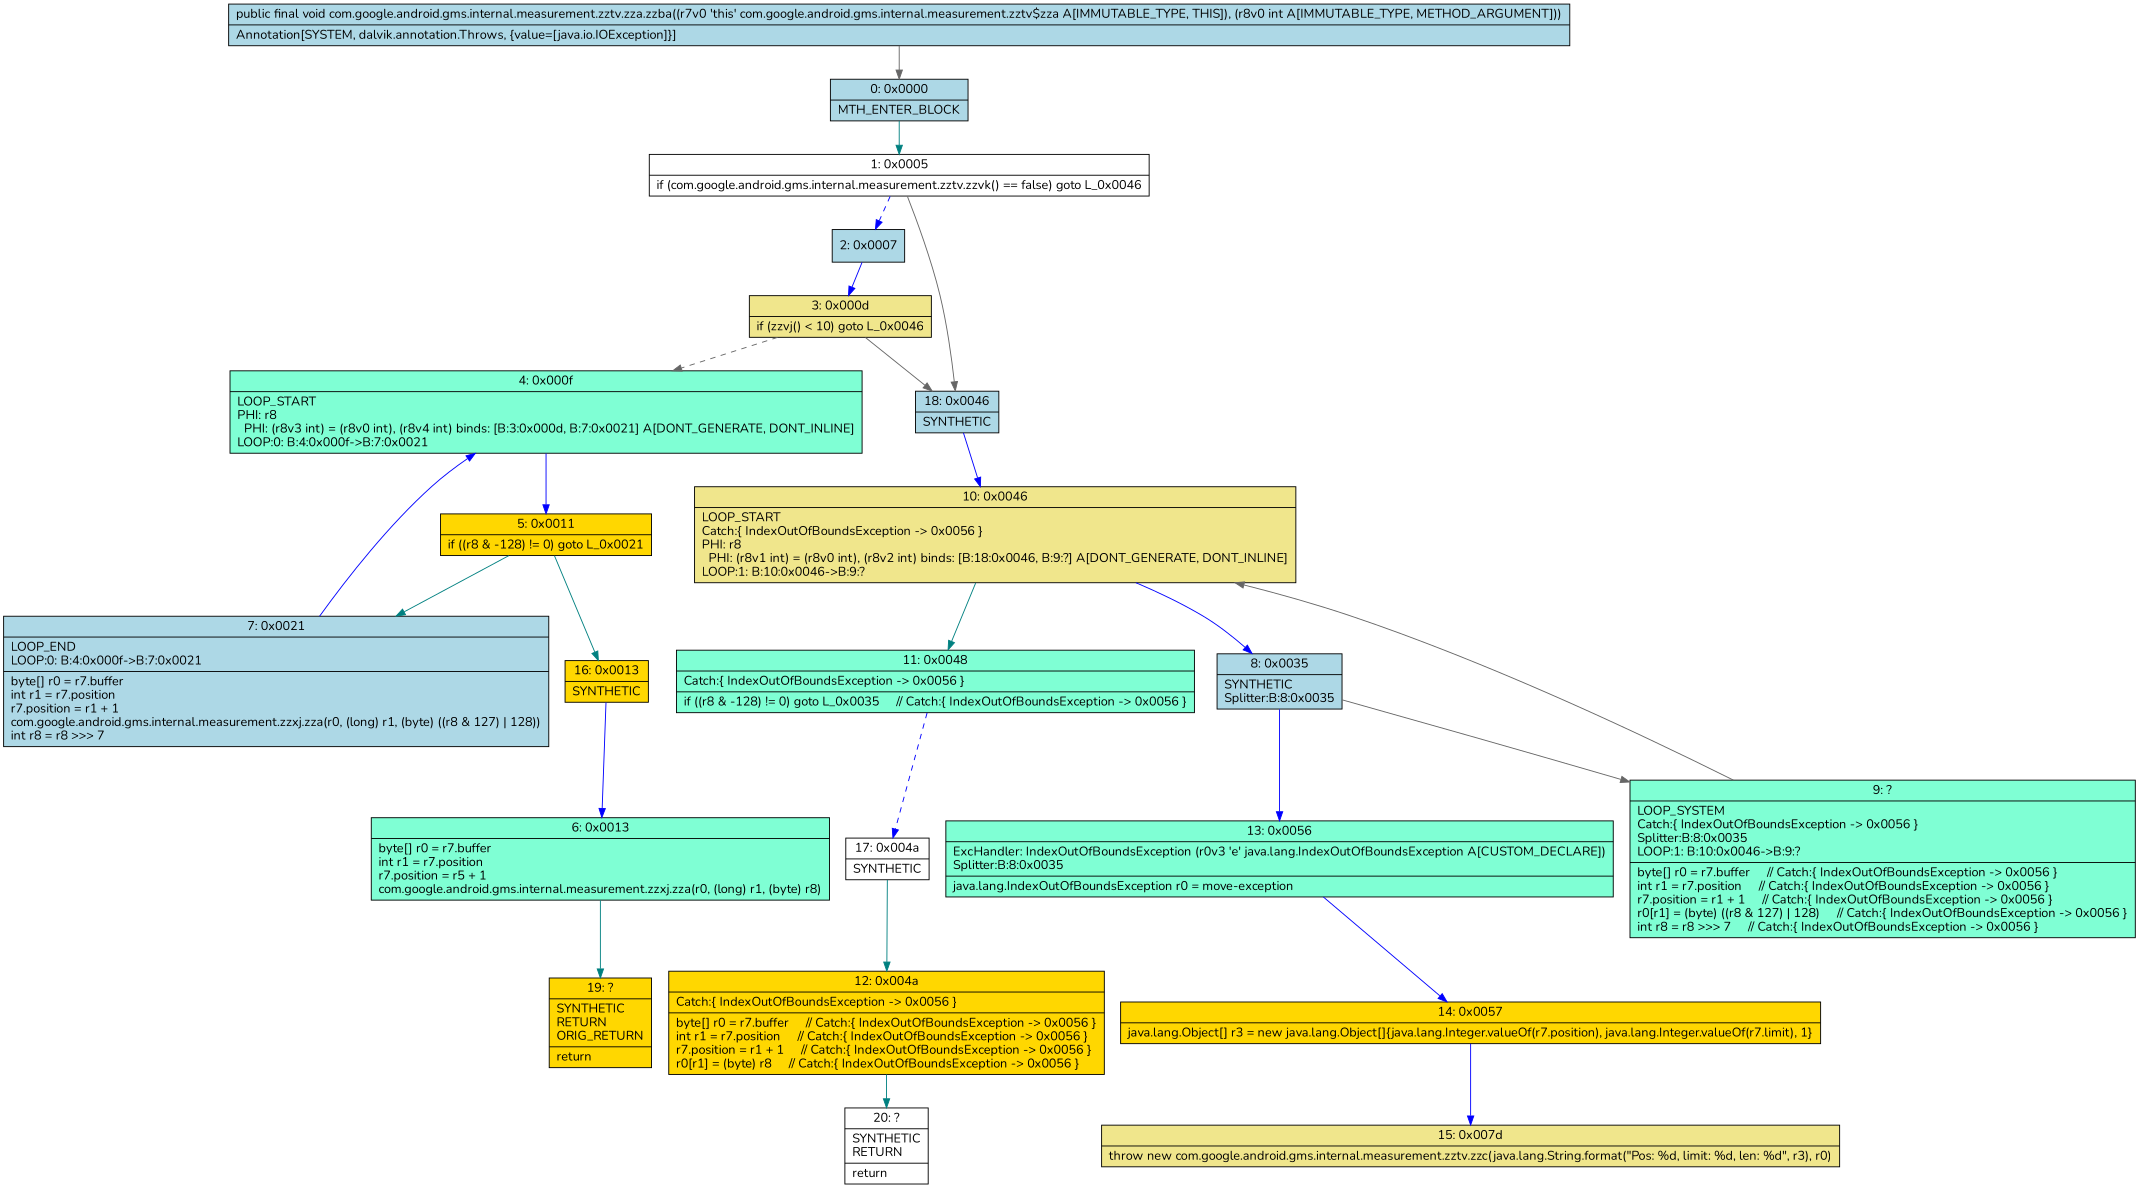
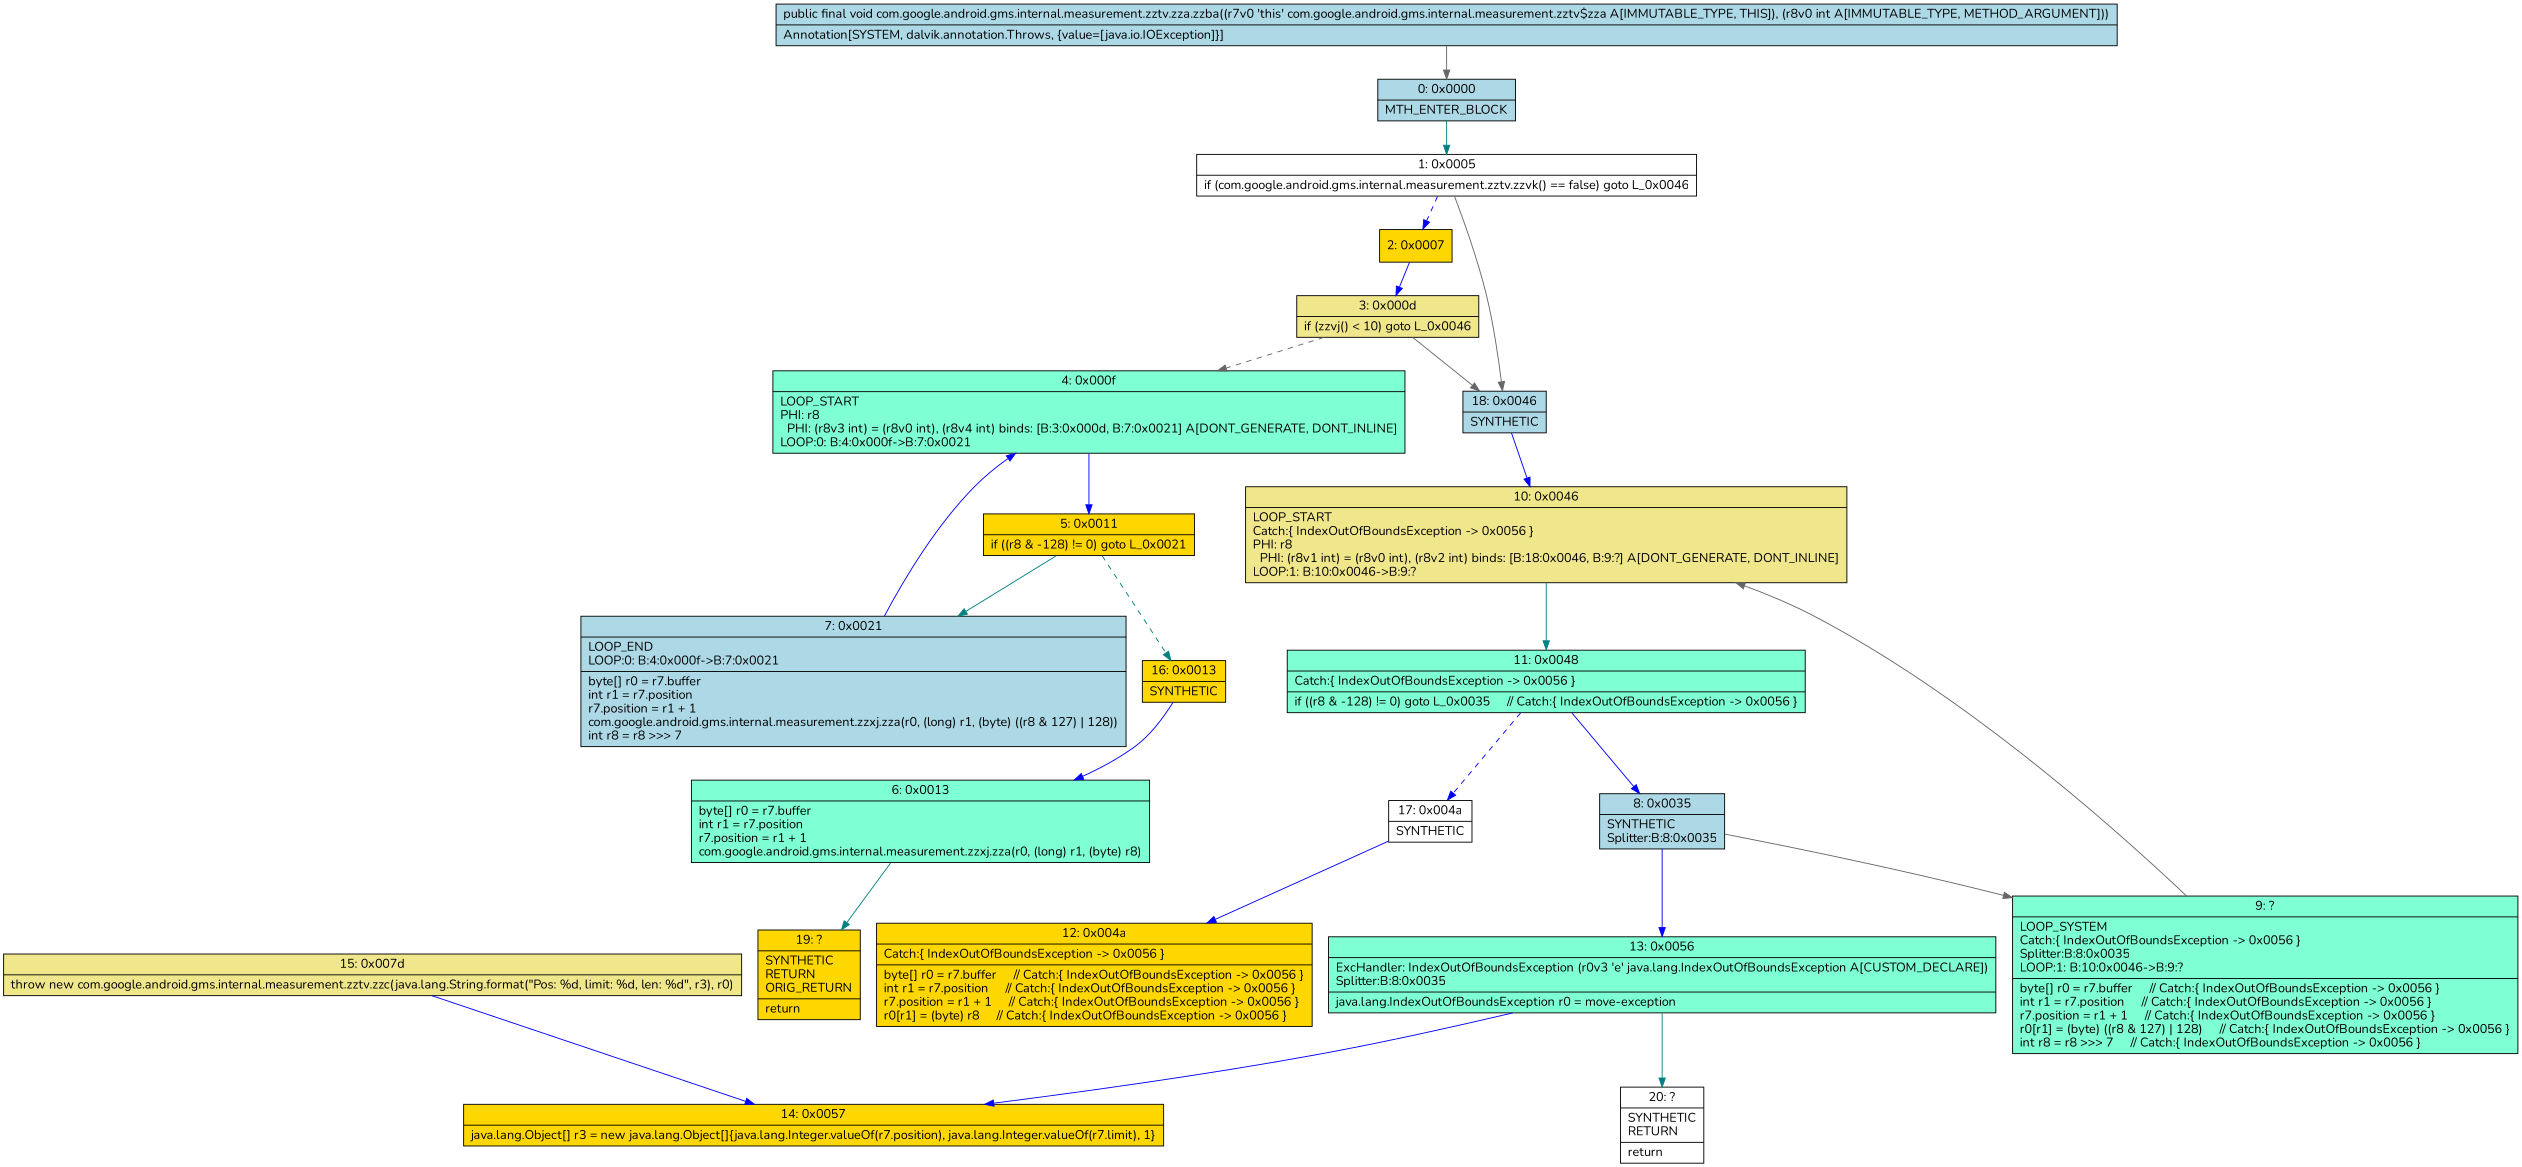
node "2: 0x0007": fillcolor lightblue -> gold
edge "5: 0x0011" -> "16: 0x0013": style solid -> dashed
edge "10: 0x0046" -> "8: 0x0035": now "11: 0x0048" -> "8: 0x0035"
node "6: 0x0013": text "r7.position = r5 + 1" -> "r7.position = r1 + 1"
edge "17: 0x004a" -> "12: 0x004a": color teal -> blue
edge "14: 0x0057" -> "15: 0x007d": reversed
edge "12: 0x004a" -> "20: ?": now "13: 0x0056" -> "20: ?"
